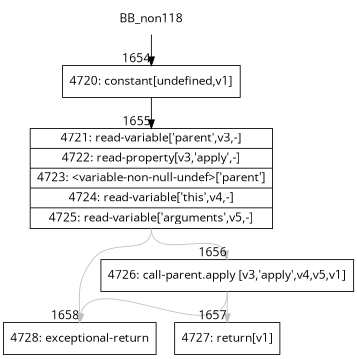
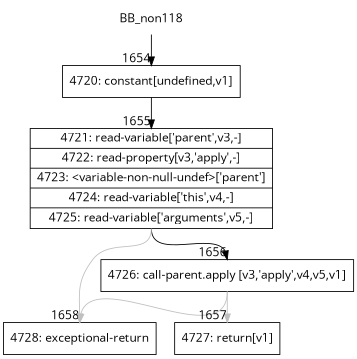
edge "4721: read-variable['parent',v3,-]" -> "4726: call-parent.apply [v3,'apply',v4,v5,v1]": color gray -> black
